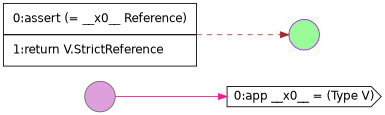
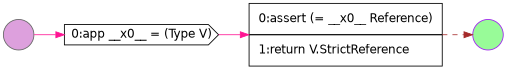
edge "0:app __x0__ = (Type V)" -> "0:assert (= __x0__ Reference)": added
